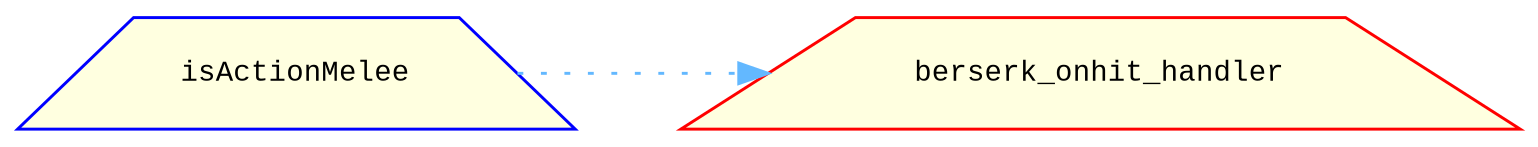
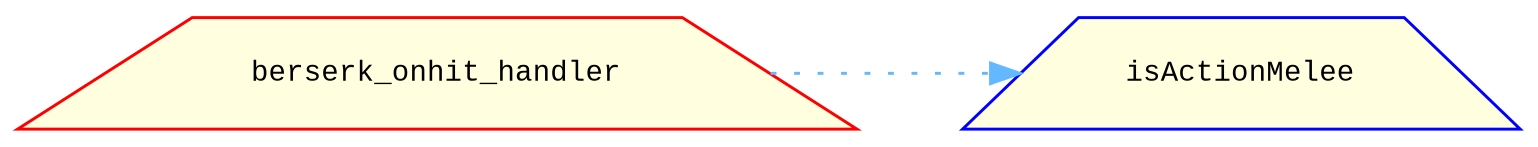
edge "isActionMelee" -> "berserk_onhit_handler": reversed
